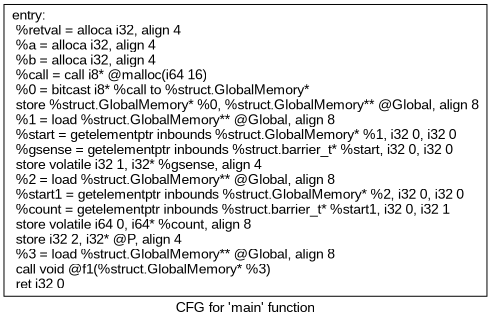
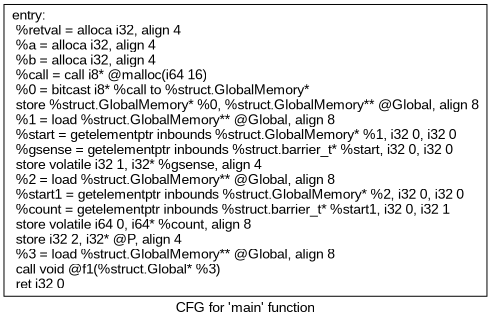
node "entry:": text "call void @f1(%struct.GlobalMemory* %3)" -> "call void @f1(%struct.Global* %3)"
